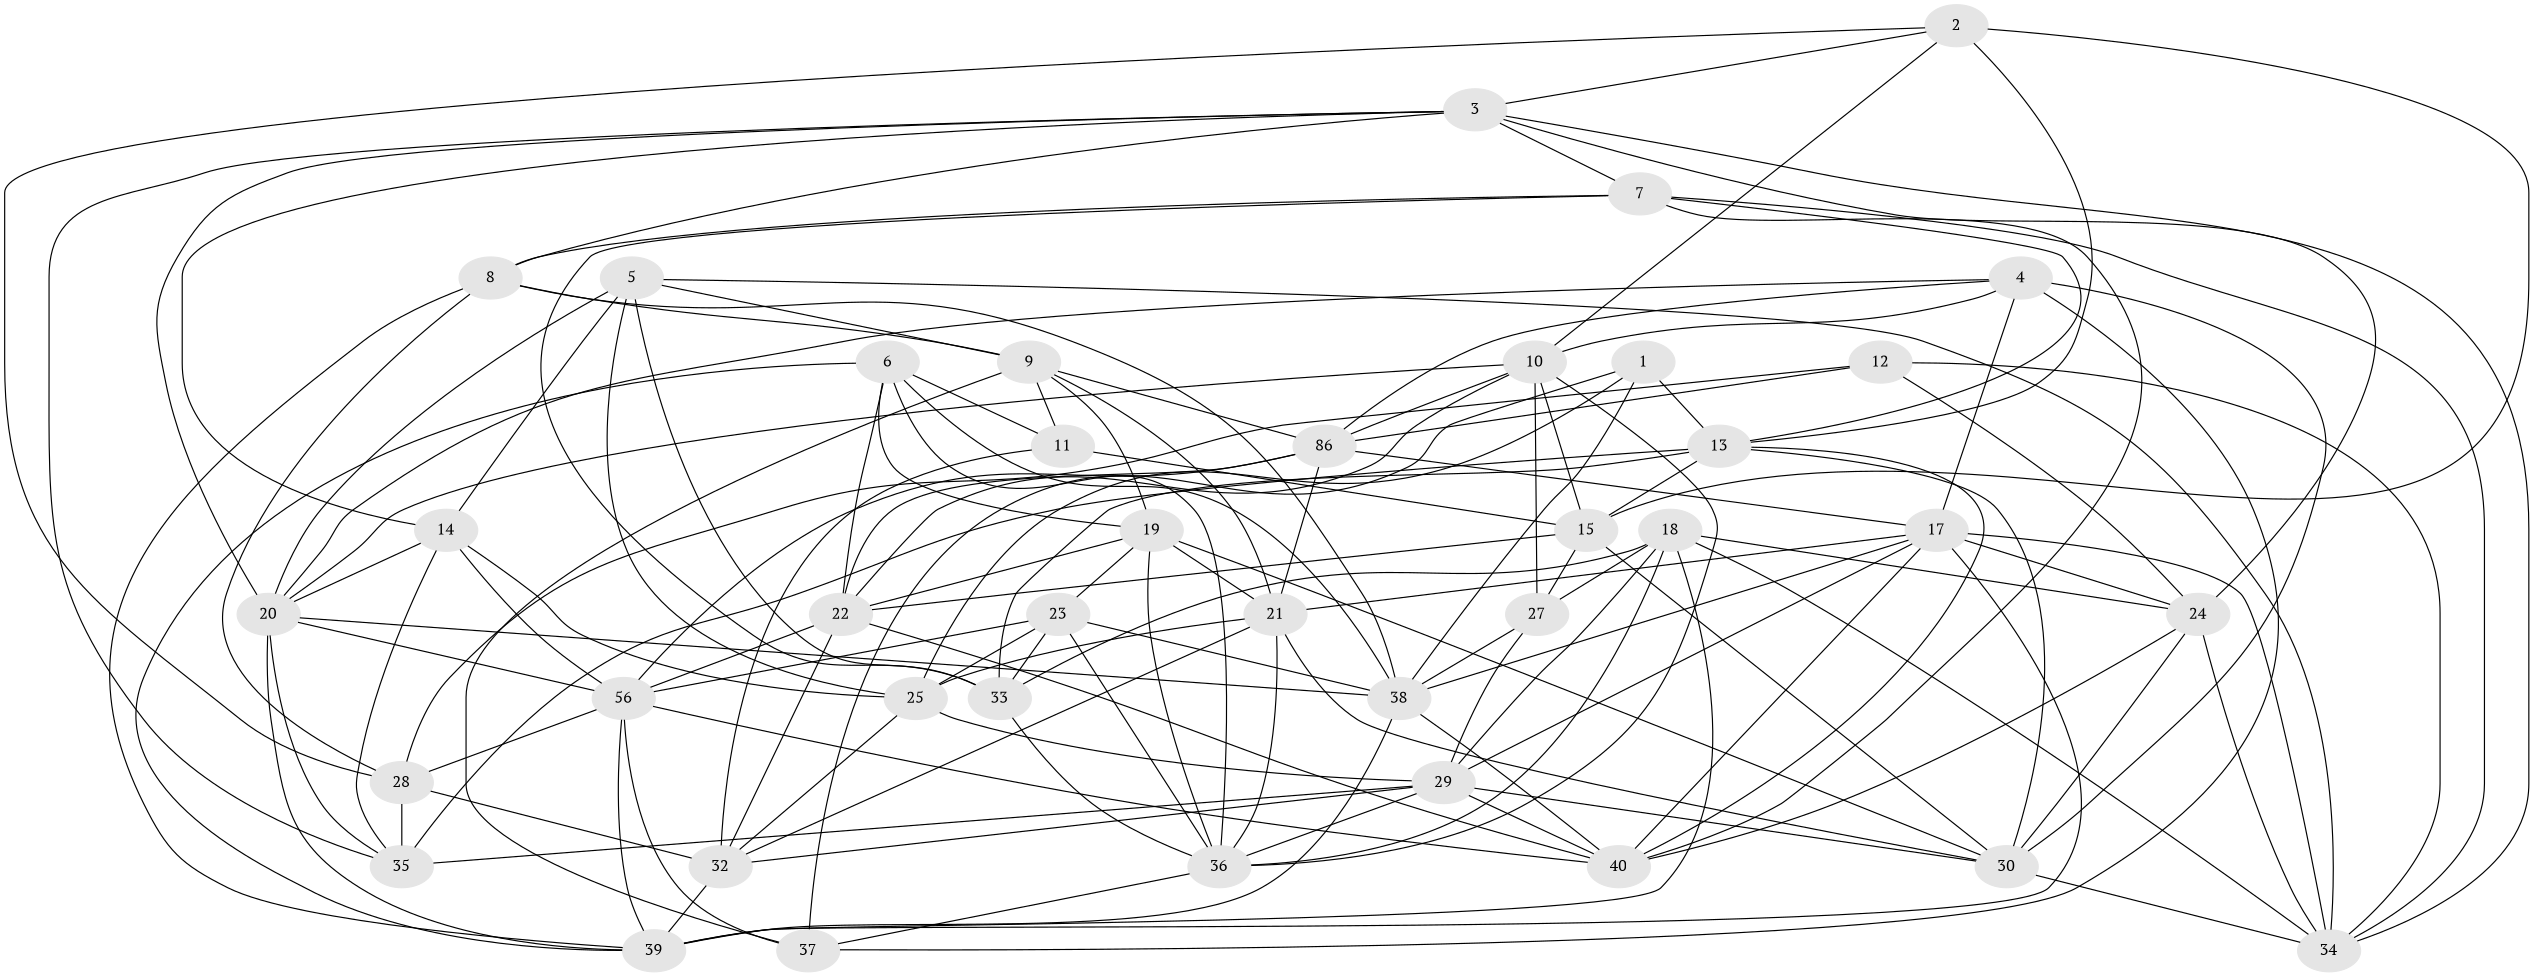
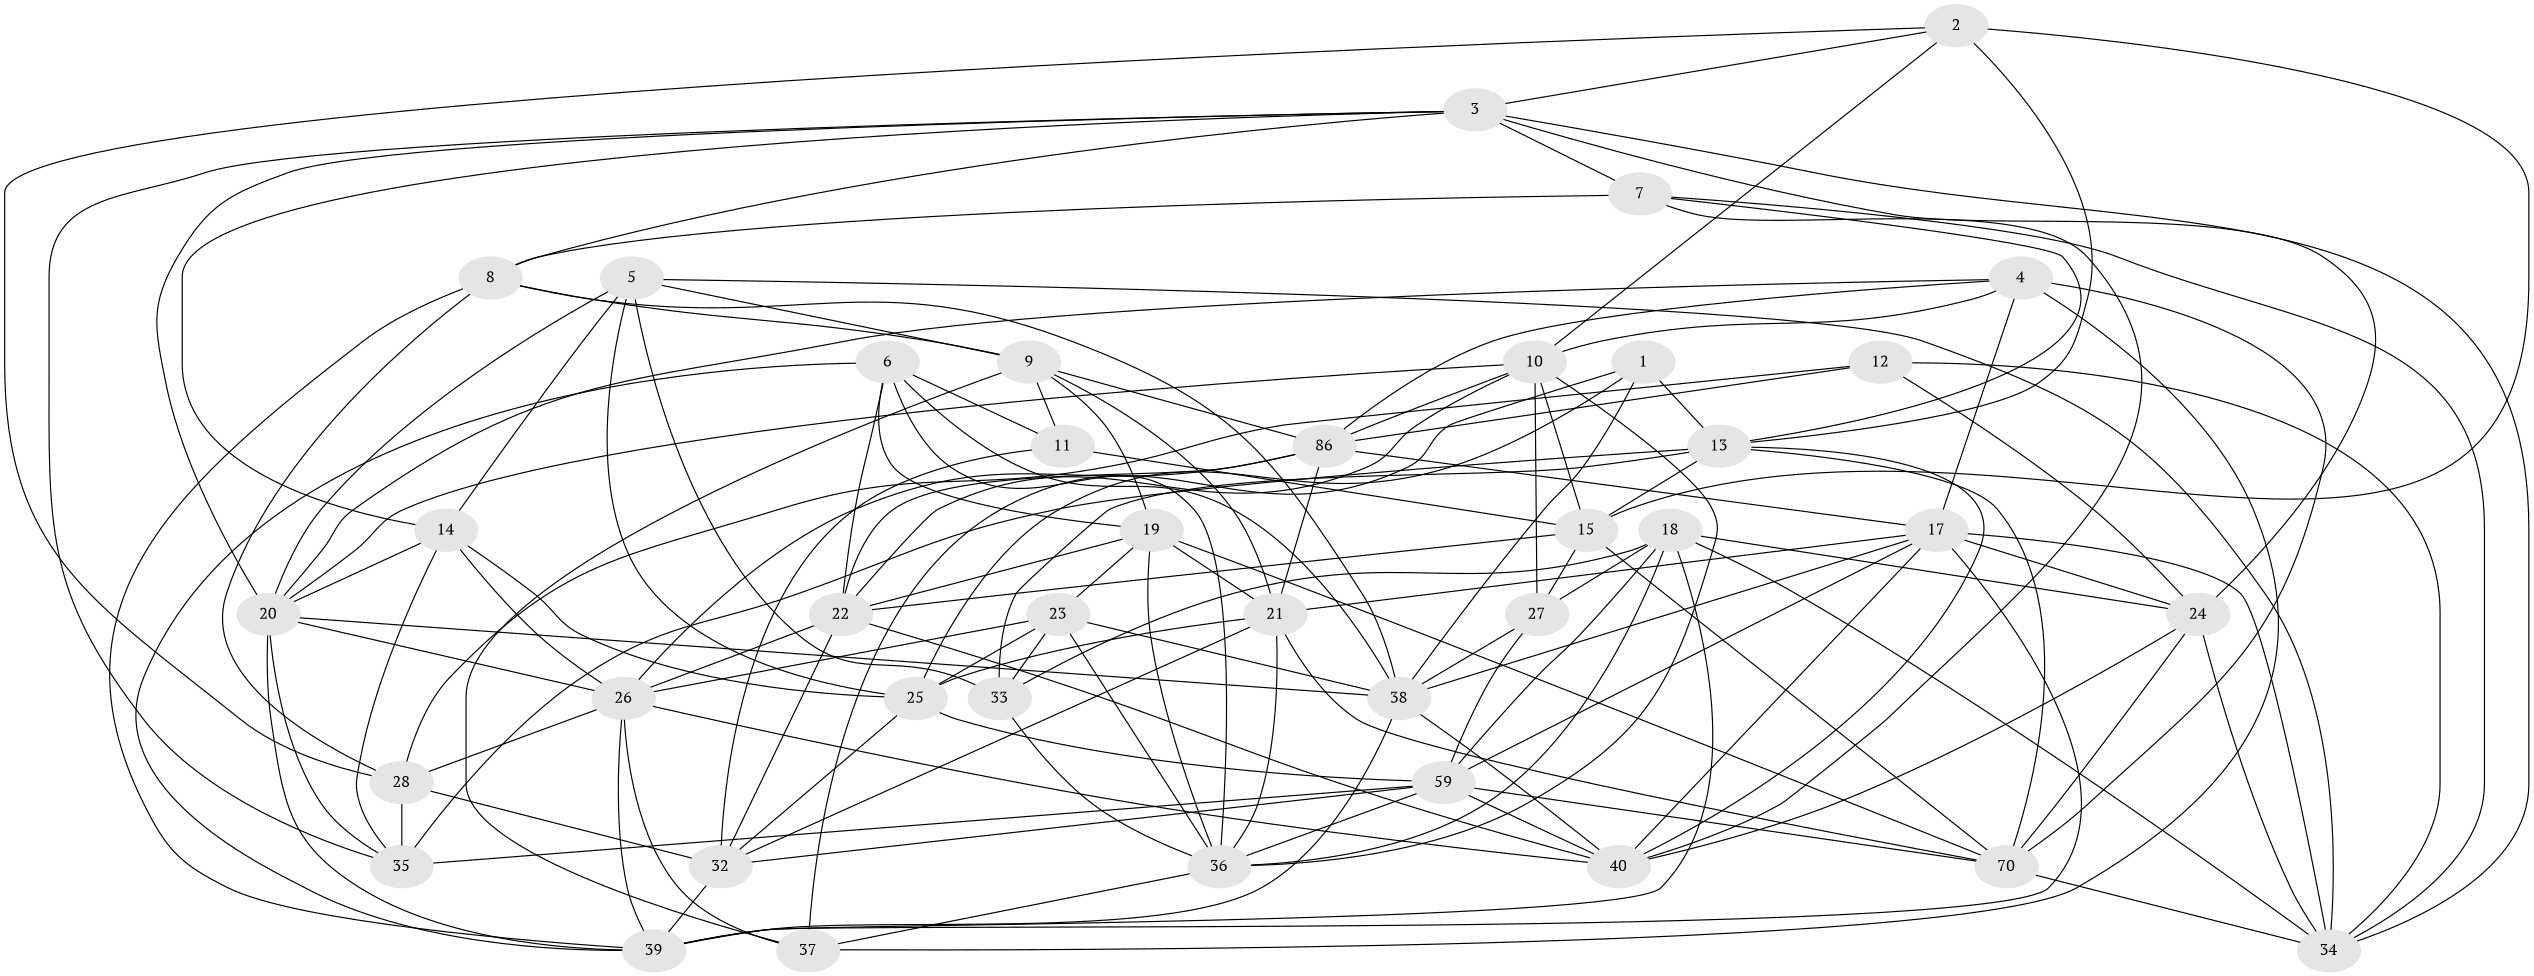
edge "7" -- "33": removed
node "56": label "56" -> "26"
node "29": label "29" -> "59"
node "30": label "30" -> "70"
